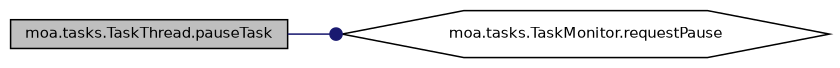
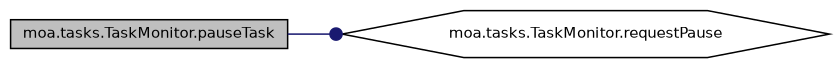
node "moa.tasks.TaskThread.pauseTask": label "moa.tasks.TaskThread.pauseTask" -> "moa.tasks.TaskMonitor.pauseTask"
